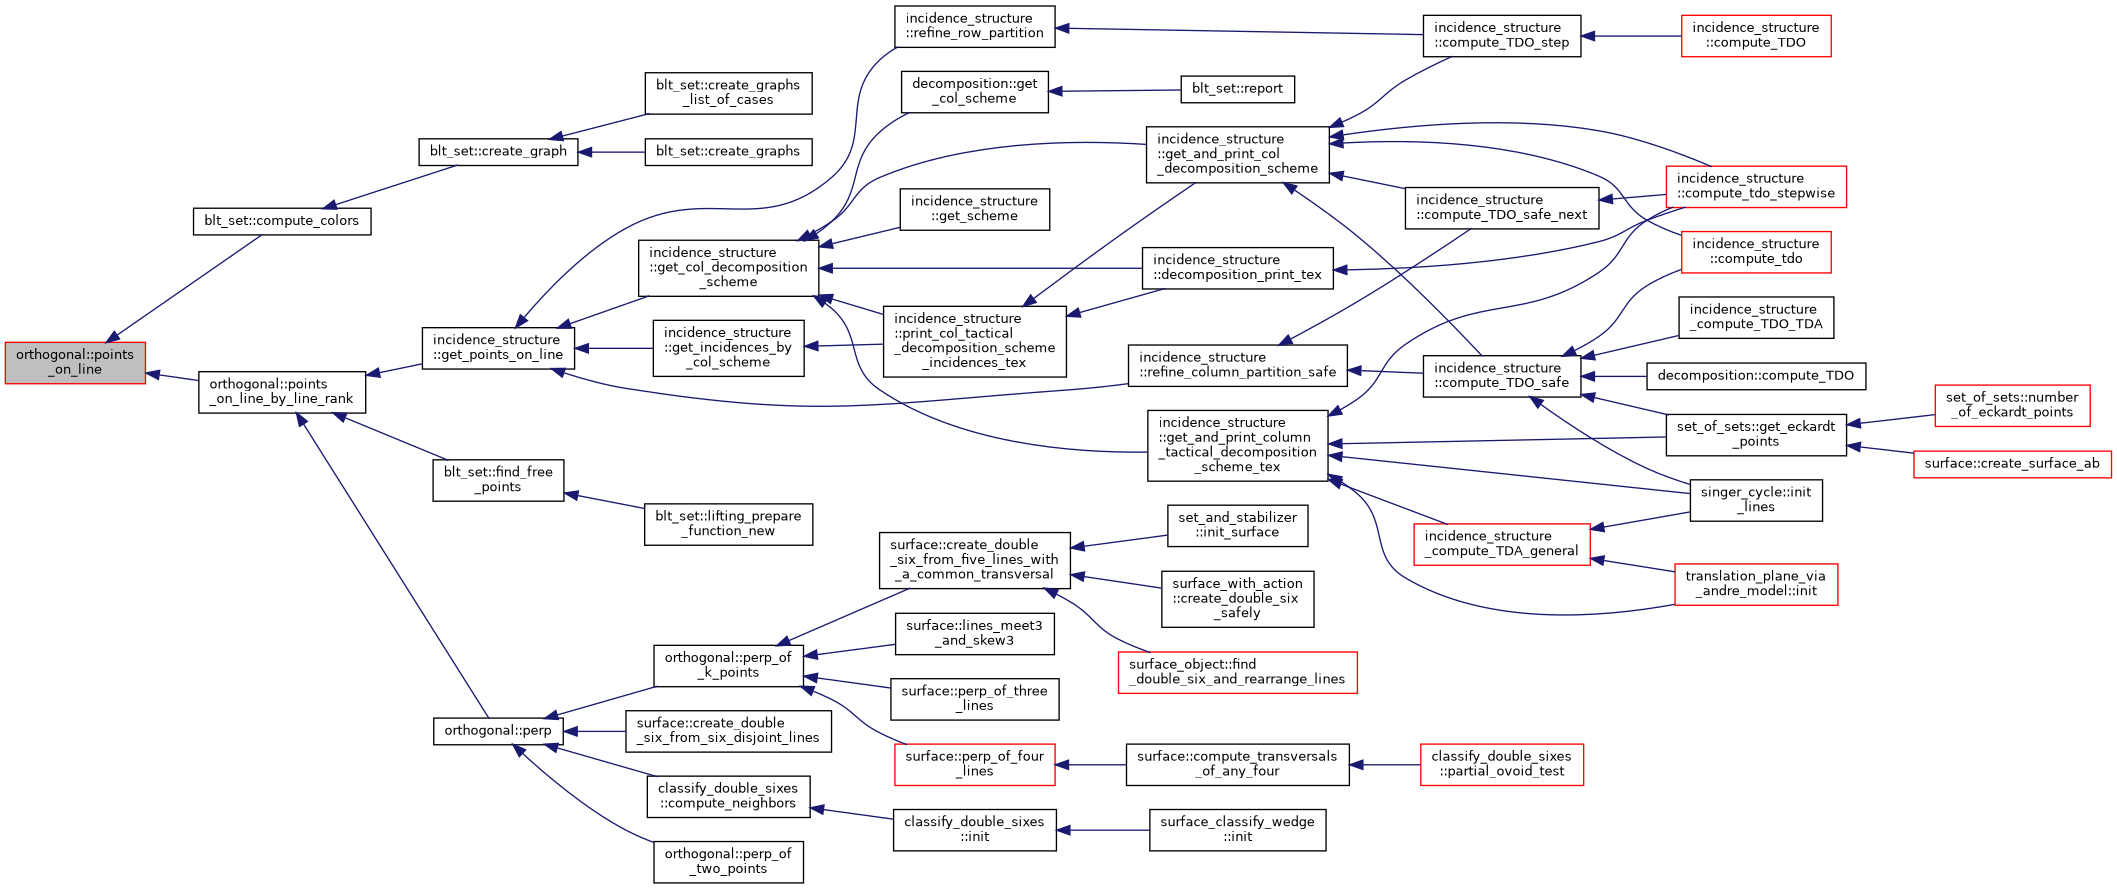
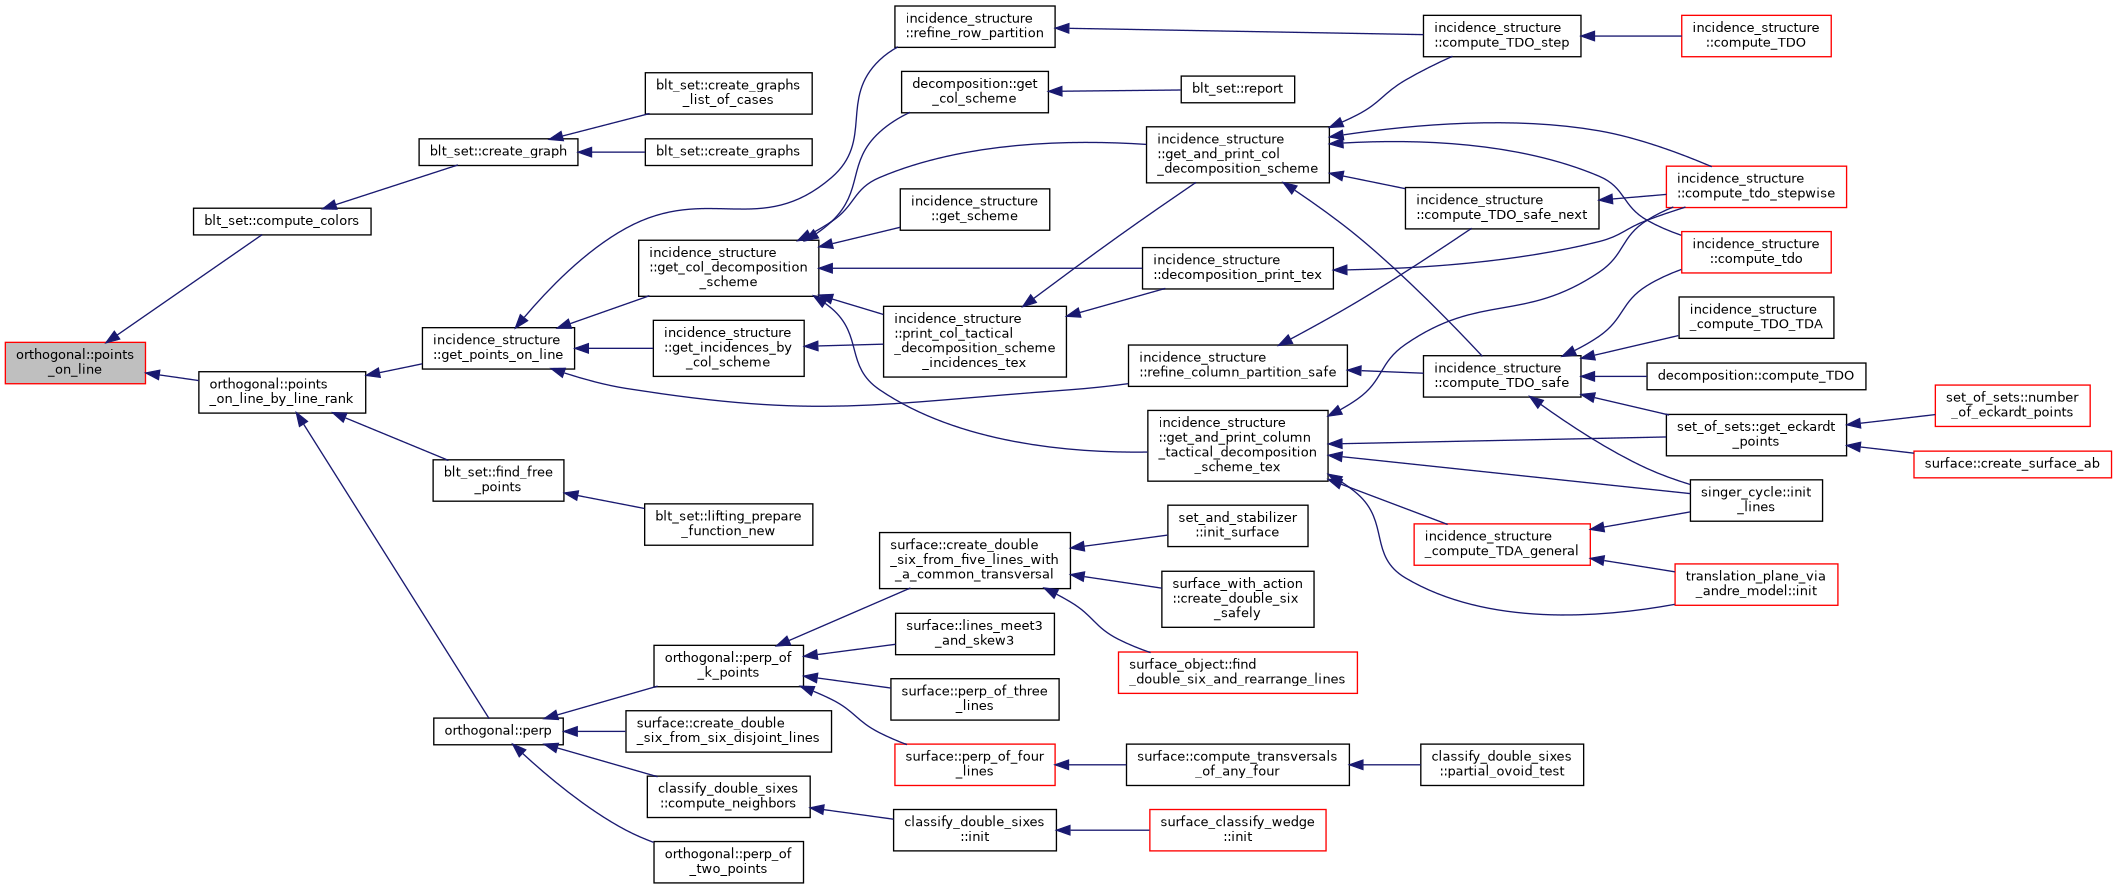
node "classify_double_sixes ::partial_ovoid_test": color red -> black
node "surface_classify_wedge ::init": color black -> red
